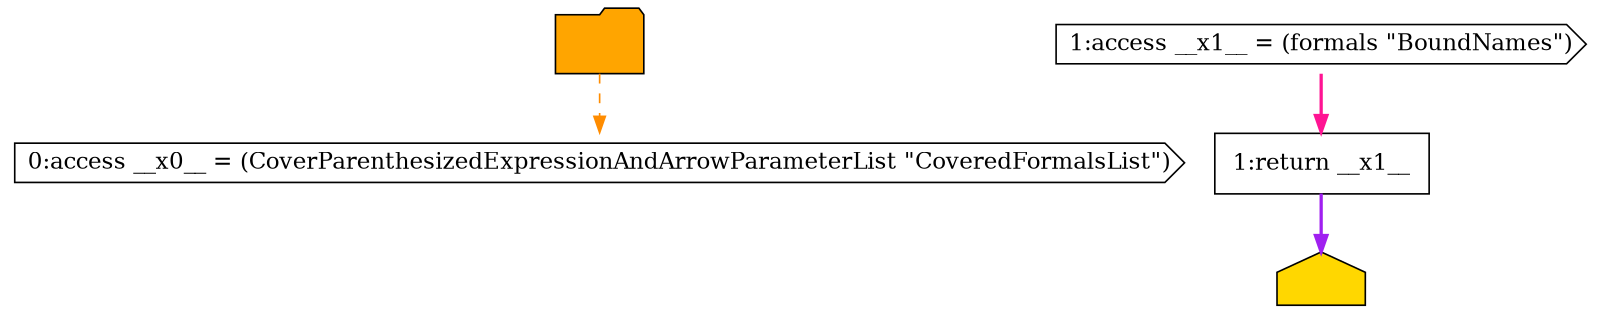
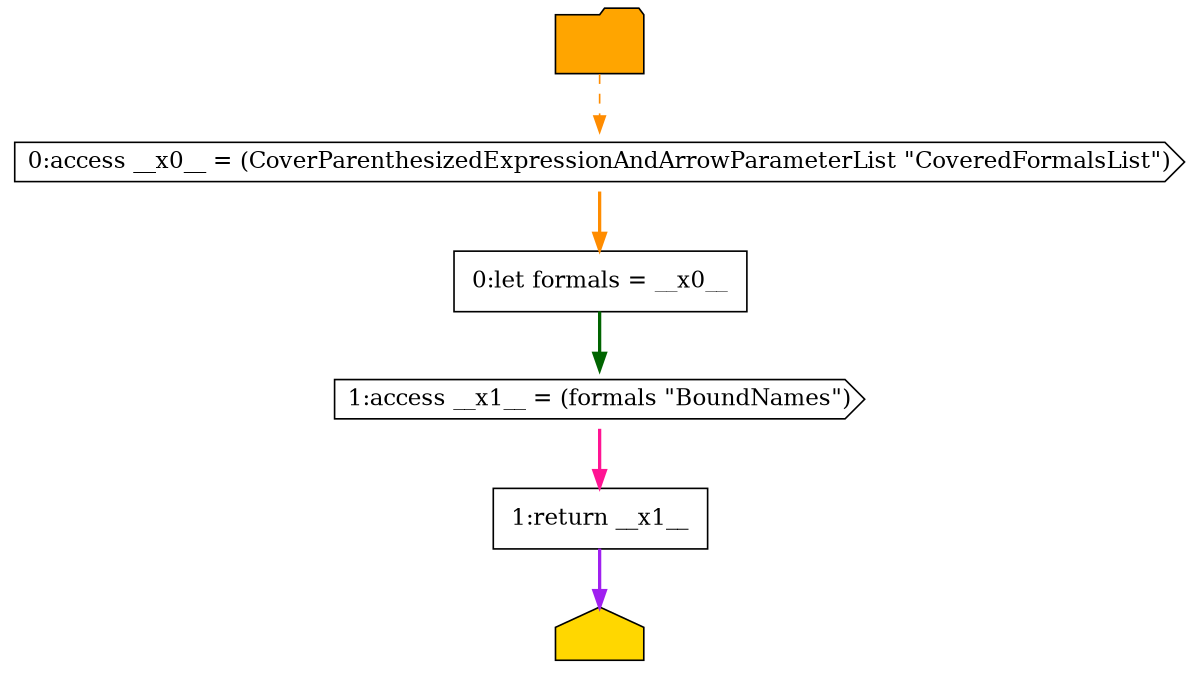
node "0:let formals = __x0__": added
